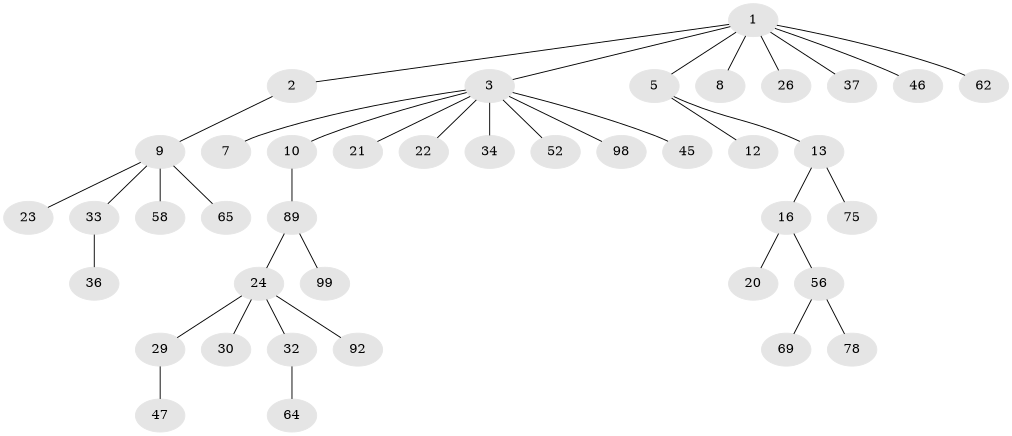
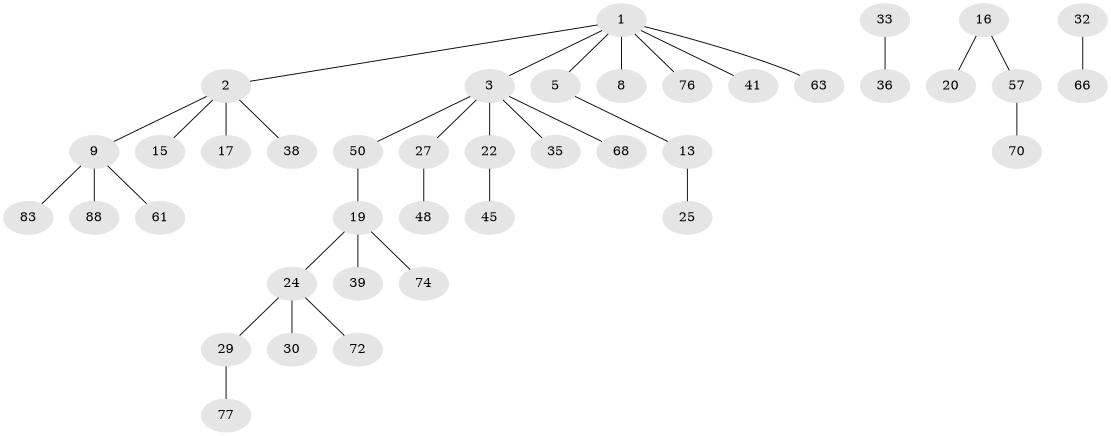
node "26": label "26" -> "76"
node "37": removed
node "46": label "46" -> "41"
node "62": label "62" -> "63"
edge "3" -- "45": now "22" -- "45"
node "15": added
node "17": added
node "7": removed
node "10": label "10" -> "50"
node "38": added
node "21": label "21" -> "27"
node "34": label "34" -> "35"
node "52": removed
node "98": label "98" -> "68"
node "12": removed
edge "9" -- "33": removed
edge "13" -- "16": removed
node "23": label "23" -> "83"
node "58": label "58" -> "88"
node "65": label "65" -> "61"
node "89": label "89" -> "19"
node "48": added
node "75": label "75" -> "25"
node "99": label "99" -> "39"
node "74": added
node "56": label "56" -> "57"
edge "24" -- "32": removed
node "92": label "92" -> "72"
node "69": removed
node "78": label "78" -> "70"
node "47": label "47" -> "77"
node "64": label "64" -> "66"
